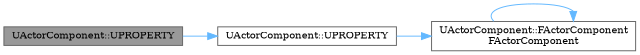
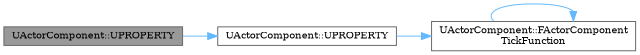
node "UActorComponent::FActorComponent FActorComponent": label "UActorComponent::FActorComponent FActorComponent" -> "UActorComponent::FActorComponent TickFunction"
